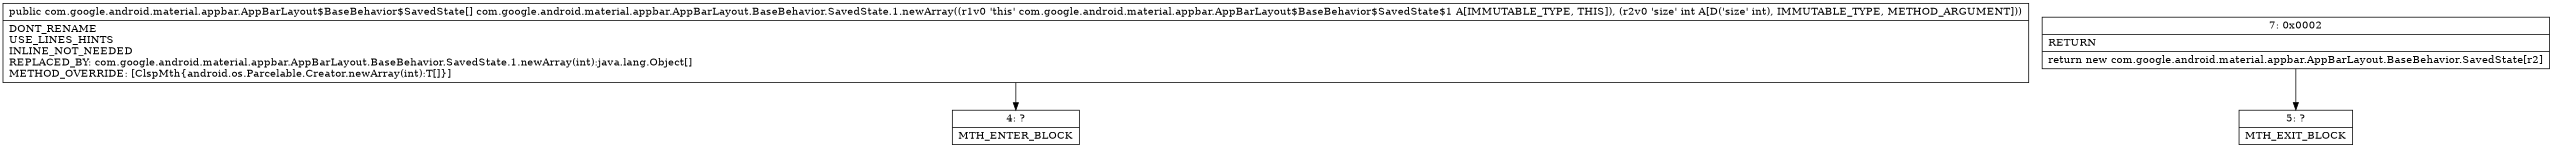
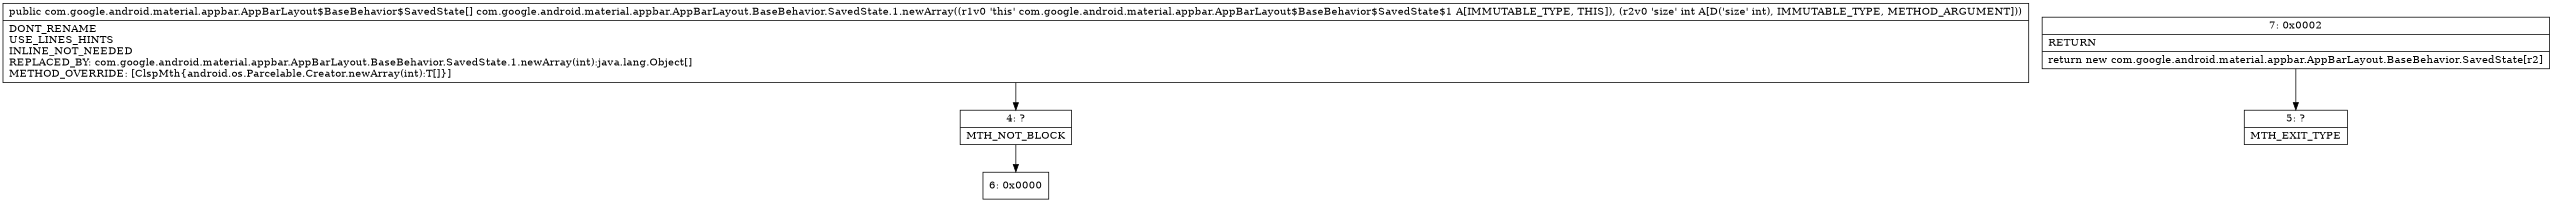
node "4: ?": text "MTH_ENTER_BLOCK" -> "MTH_NOT_BLOCK"
node "5: ?": text "MTH_EXIT_BLOCK" -> "MTH_EXIT_TYPE"
node "6: 0x0000": added
